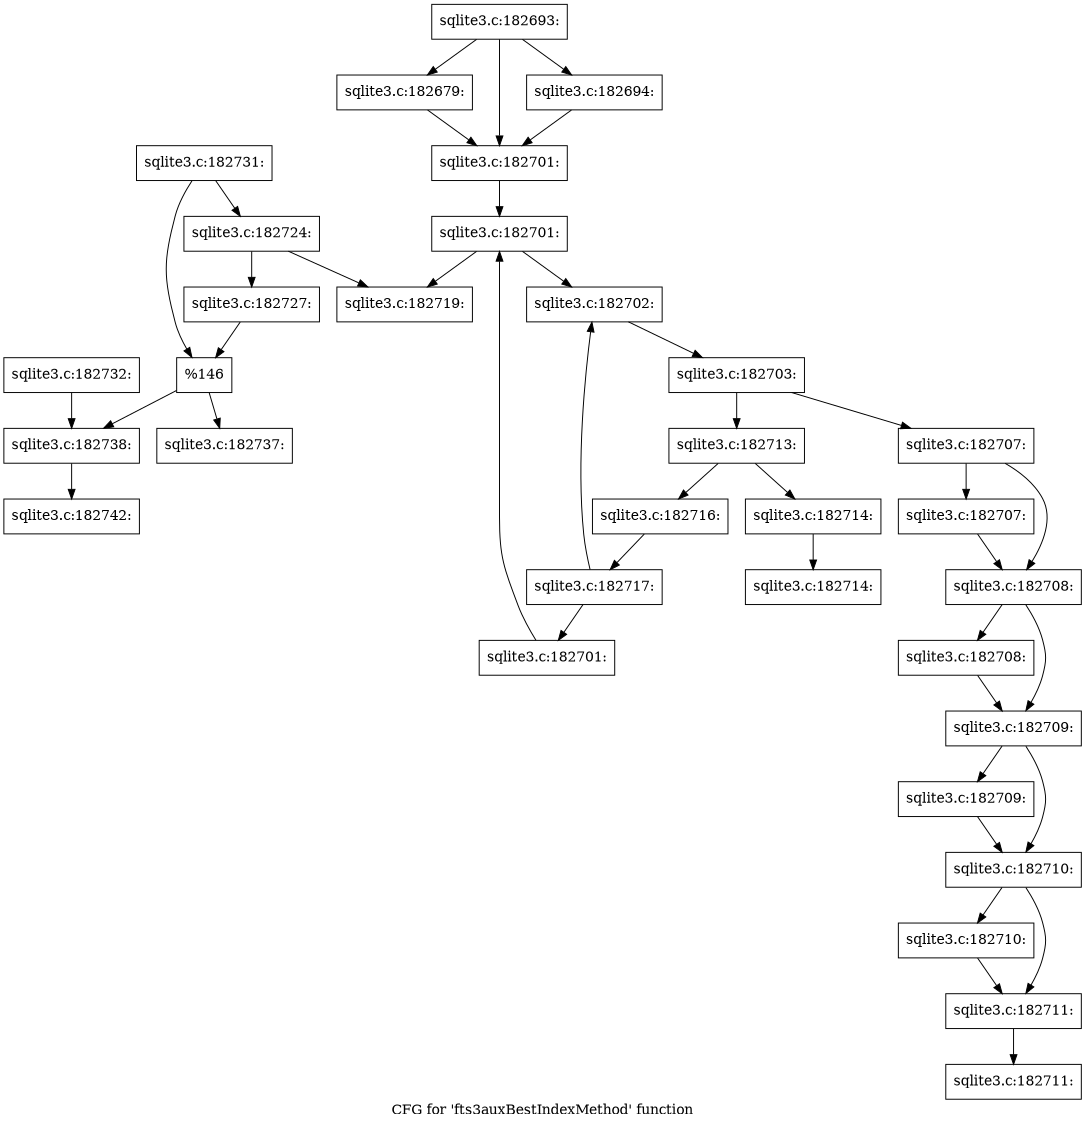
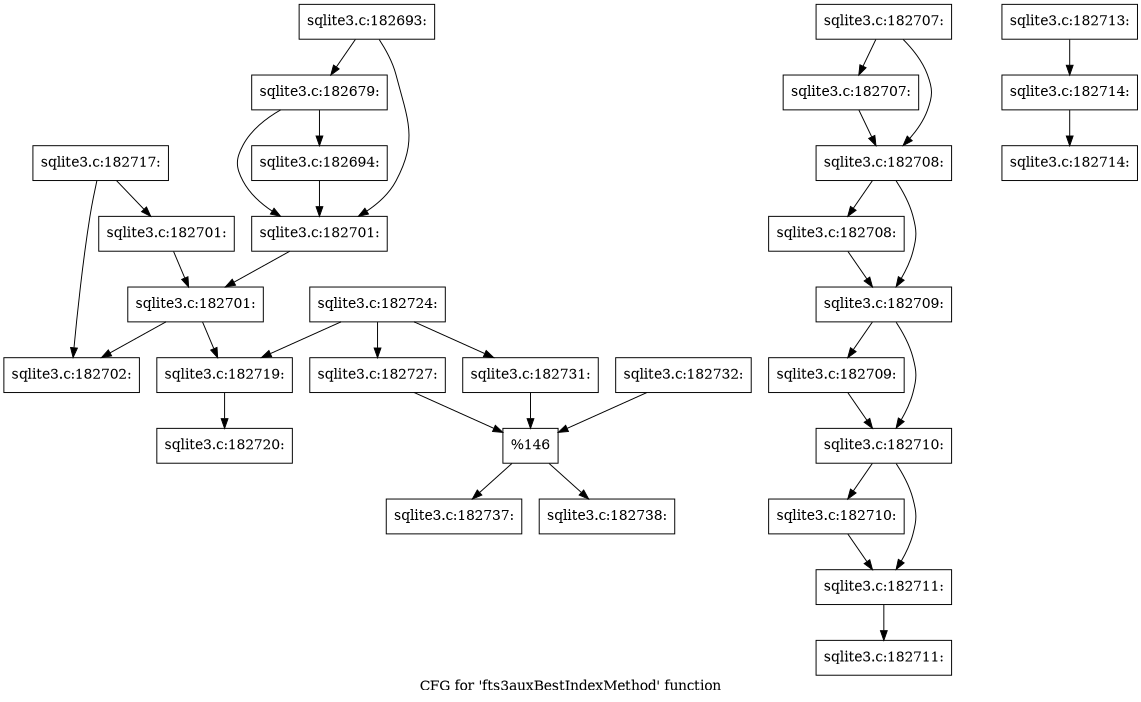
edge "sqlite3.c:182693:" -> "sqlite3.c:182694:": now "sqlite3.c:182679:" -> "sqlite3.c:182694:"
edge "sqlite3.c:182731:" -> "sqlite3.c:182724:": reversed
node "sqlite3.c:182703:": removed
edge "sqlite3.c:182732:" -> "sqlite3.c:182738:": now "sqlite3.c:182732:" -> "%146"
node "sqlite3.c:182720:": added
node "sqlite3.c:182742:": removed
node "sqlite3.c:182716:": removed
